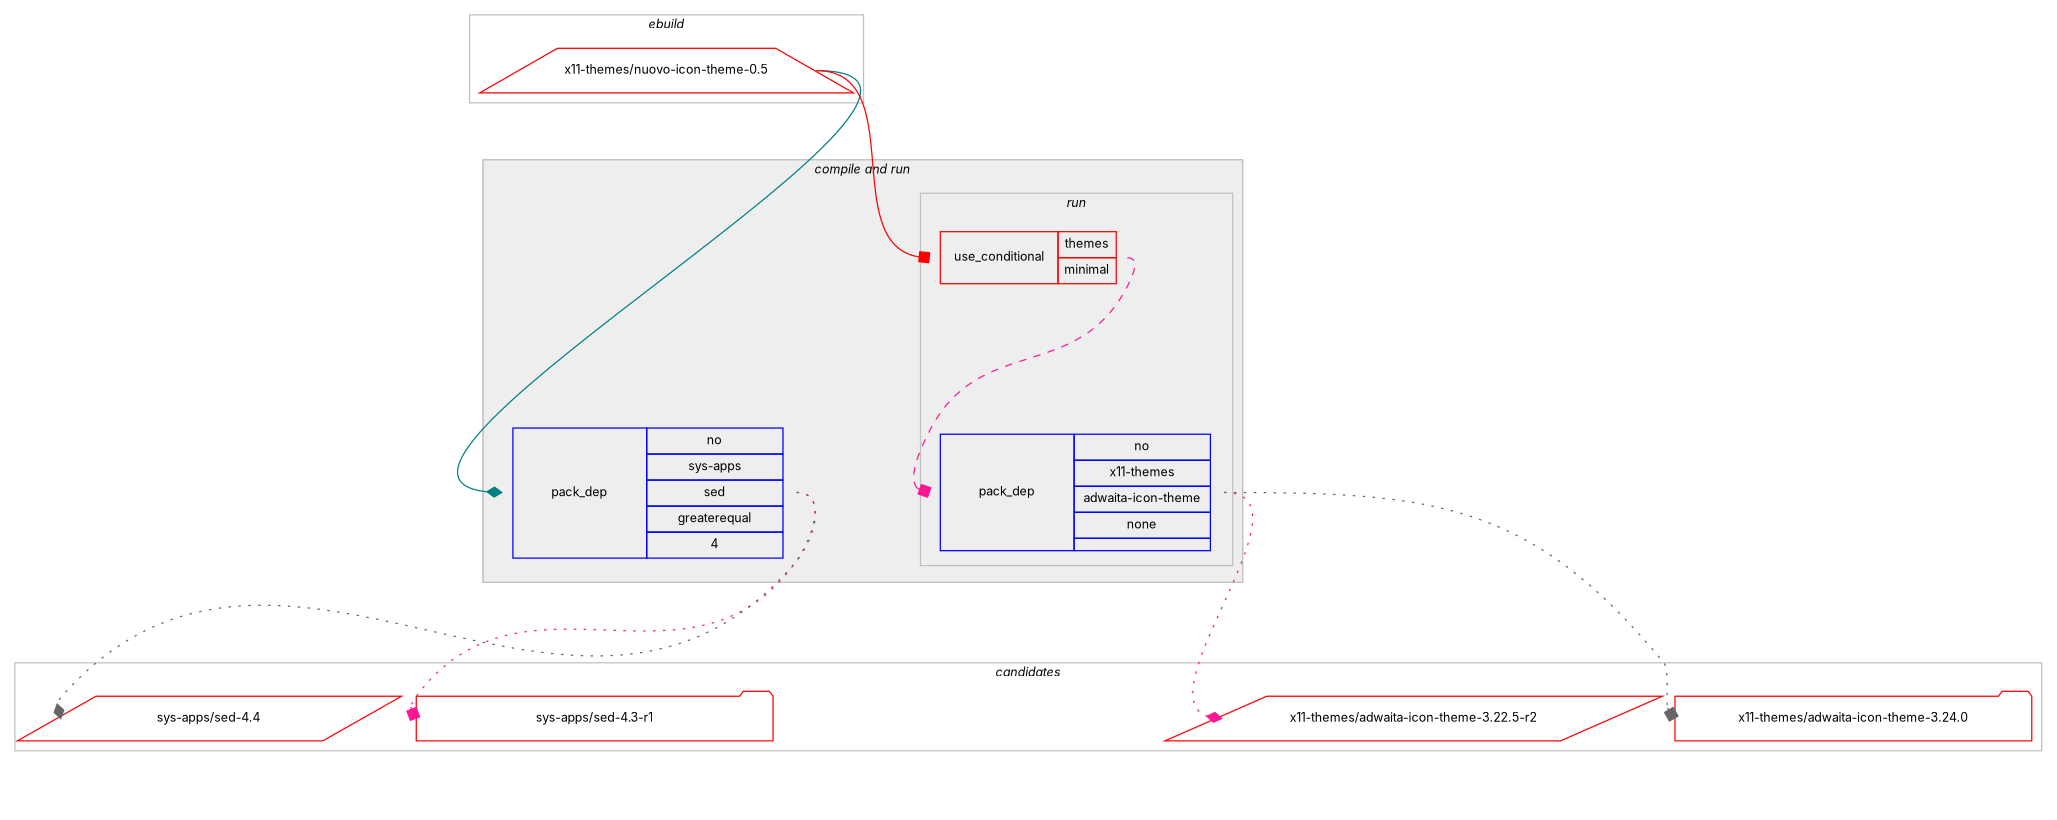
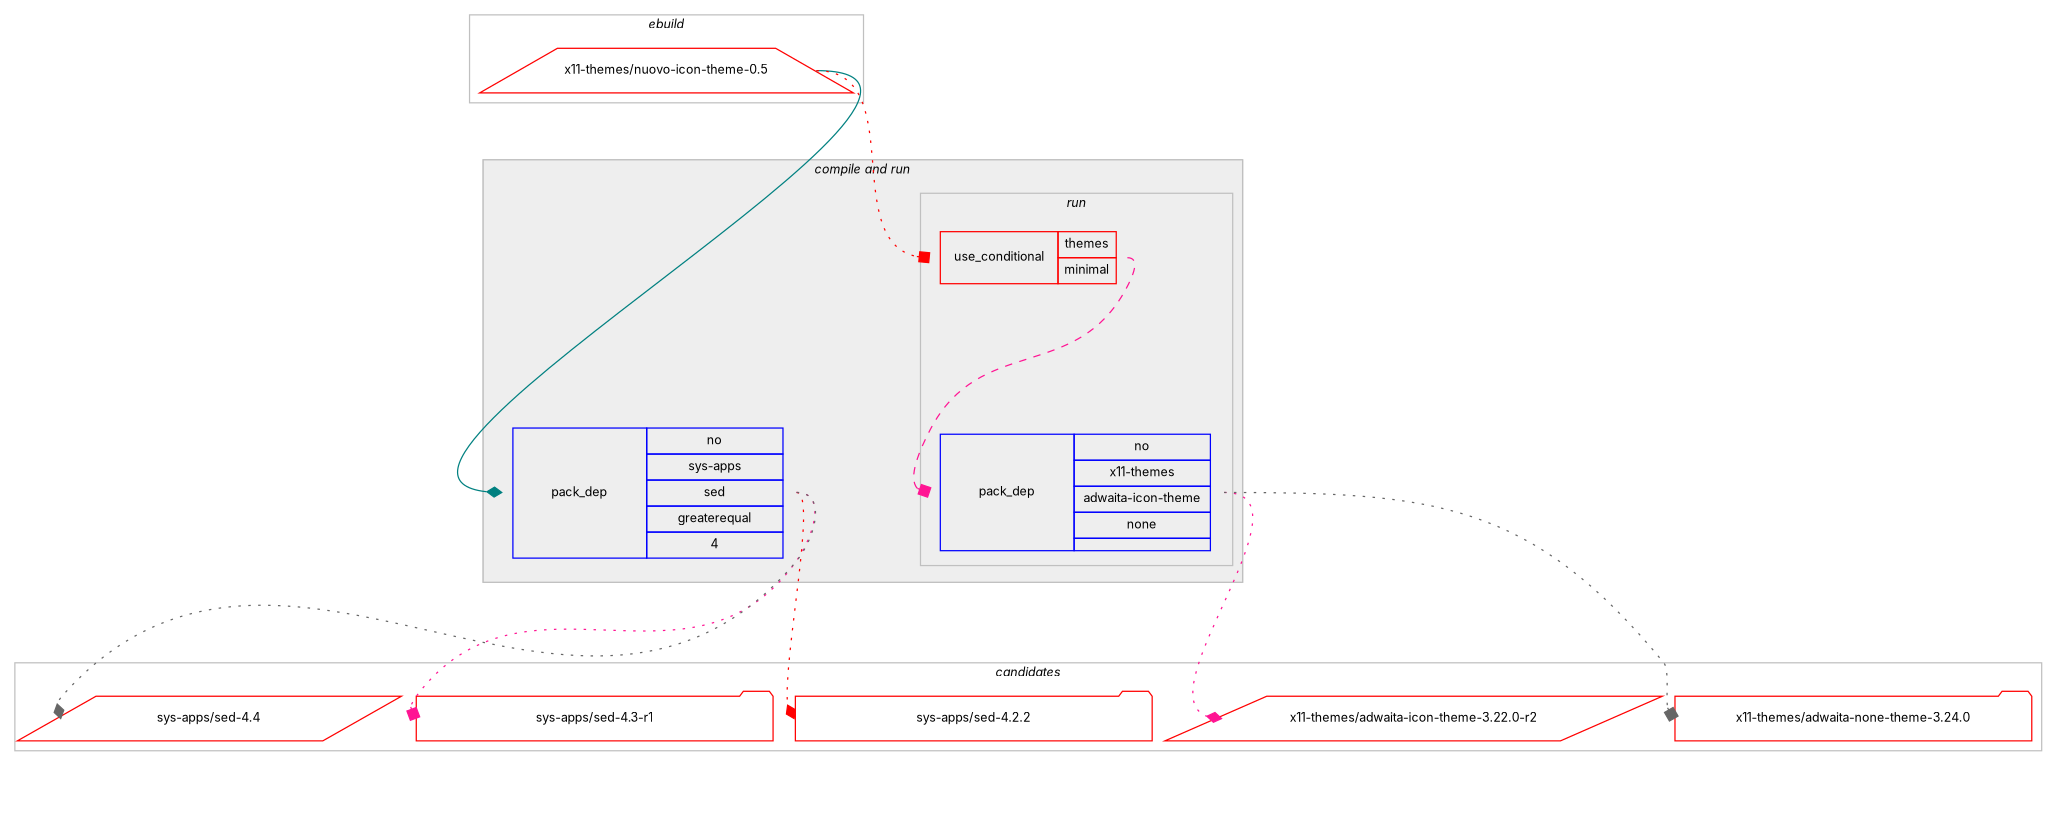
edge "x11-themes/nuovo-icon-theme-0.5" -> "use_conditional": style solid -> dotted
node "sys-apps/sed-4.2.2": added
node "x11-themes/adwaita-icon-theme-3.22.5-r2": label "x11-themes/adwaita-icon-theme-3.22.5-r2" -> "x11-themes/adwaita-icon-theme-3.22.0-r2"
node "x11-themes/adwaita-icon-theme-3.24.0": label "x11-themes/adwaita-icon-theme-3.24.0" -> "x11-themes/adwaita-none-theme-3.24.0"
